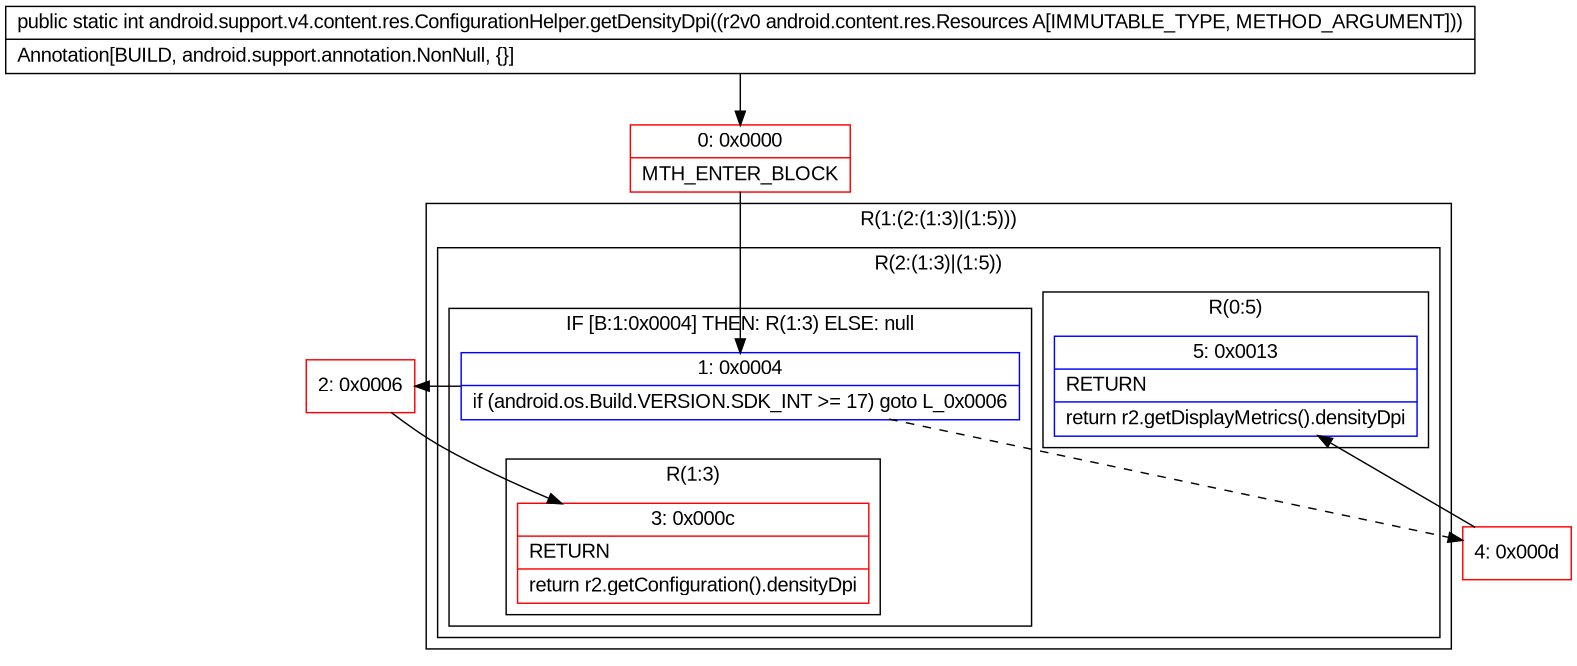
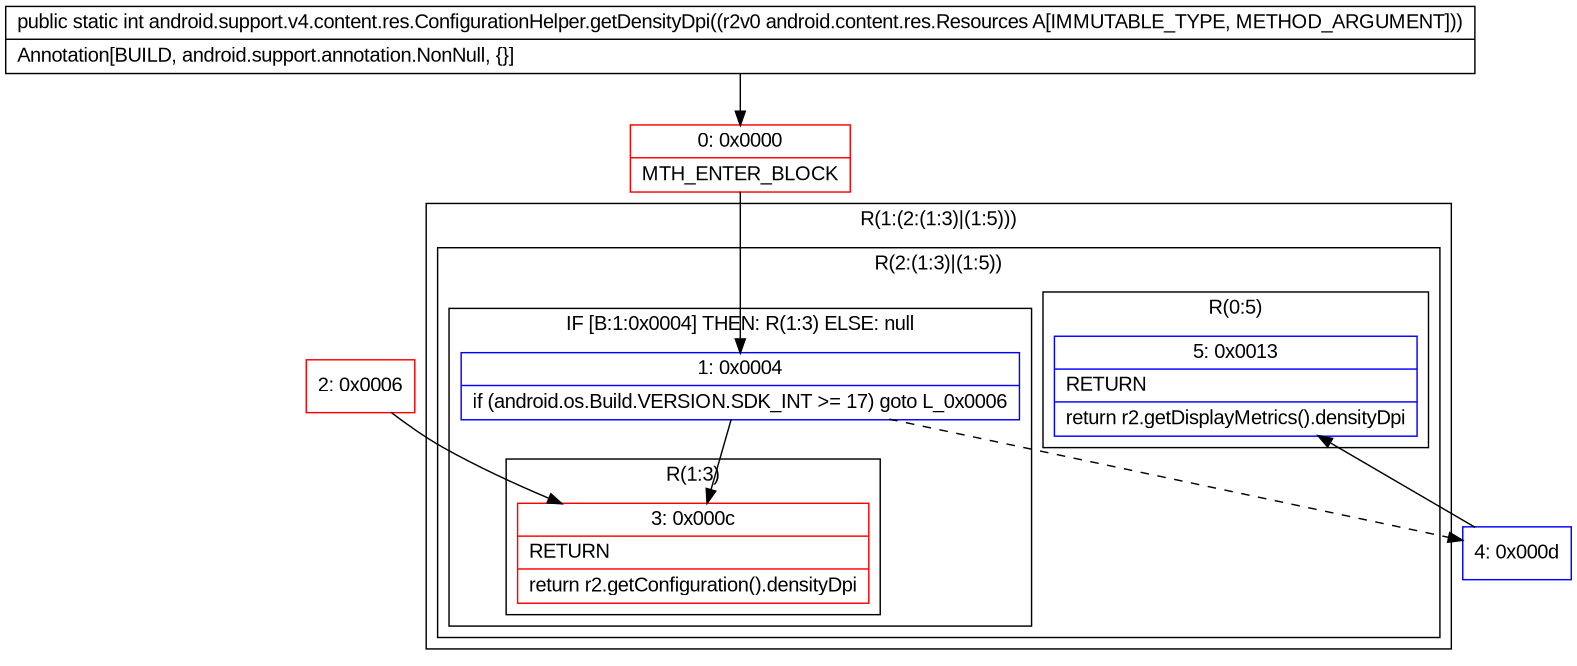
edge "1: 0x0004" -> "2: 0x0006": now "1: 0x0004" -> "3: 0x000c"
node "4: 0x000d": color red -> blue
